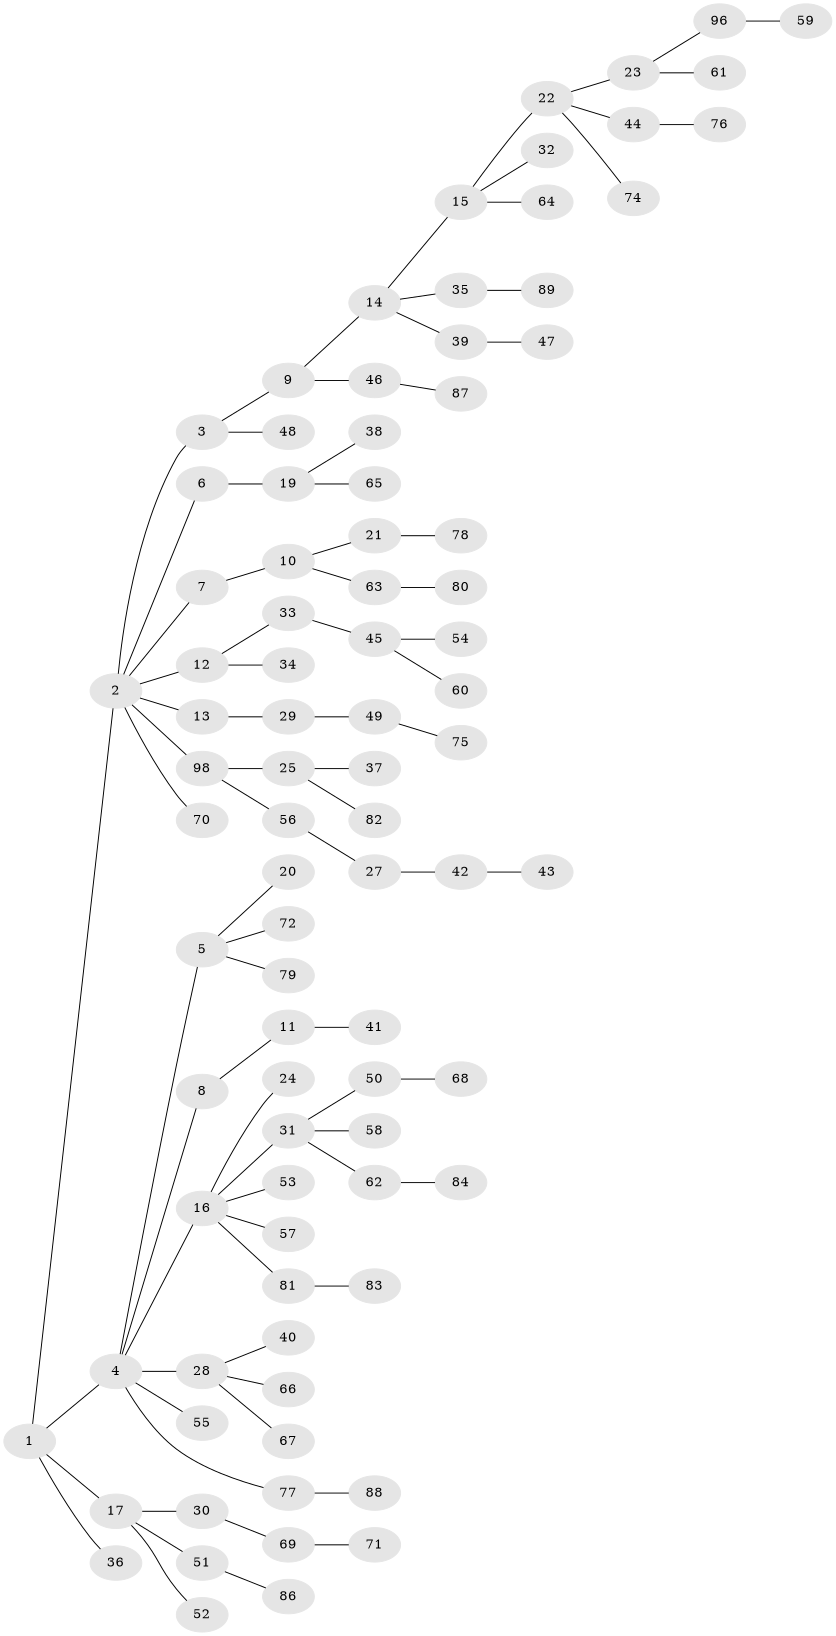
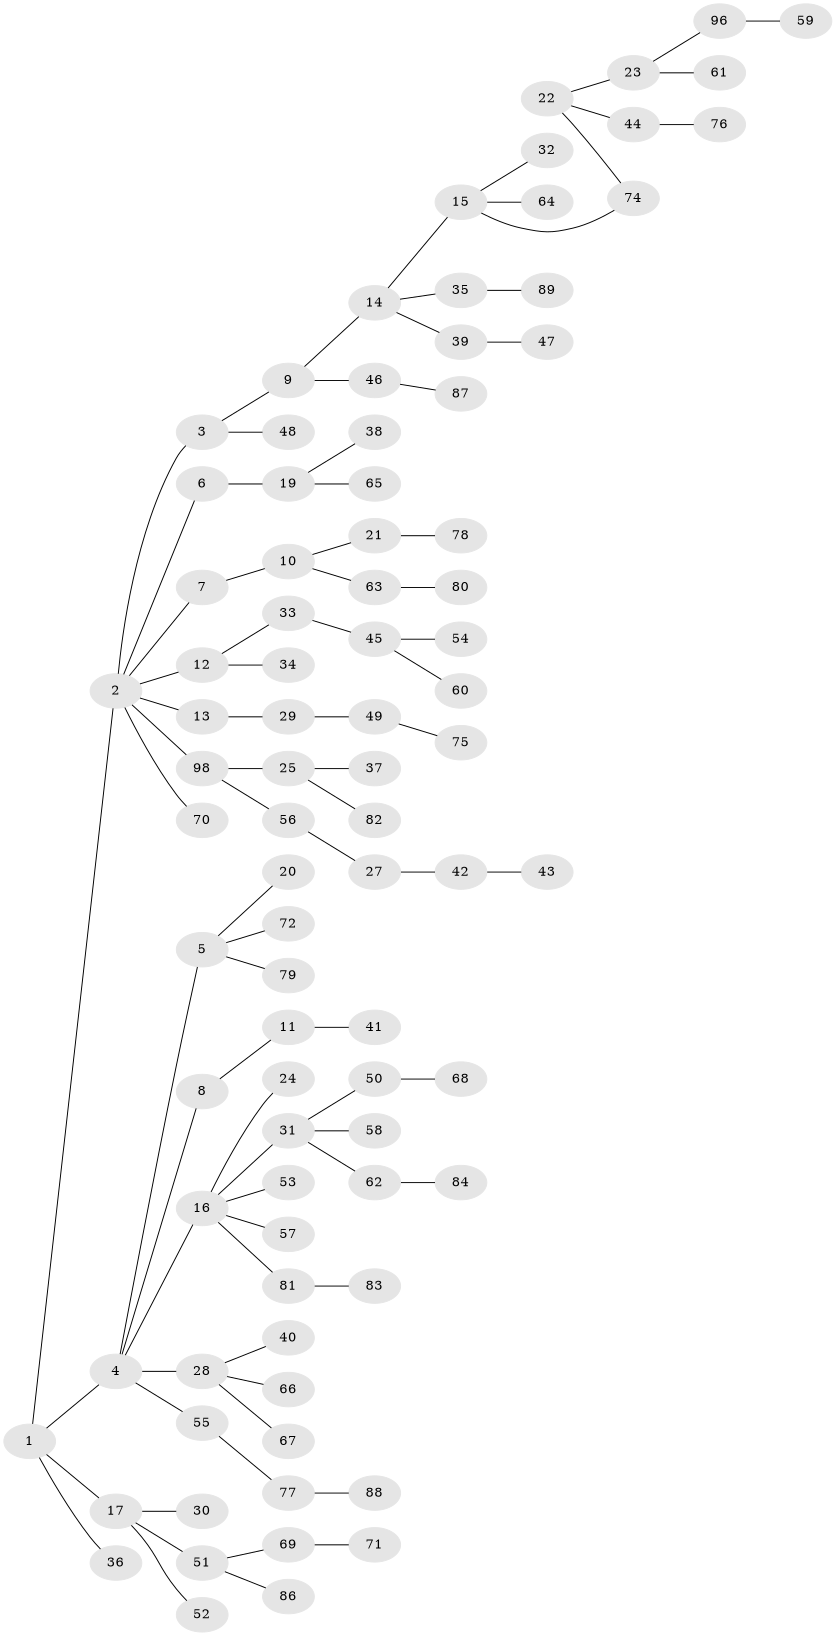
edge "22" -- "15": now "74" -- "15"
edge "4" -- "77": now "55" -- "77"
edge "30" -- "69": now "51" -- "69"
